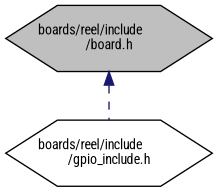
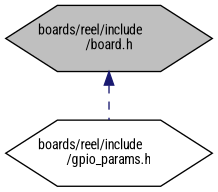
node "boards/reel/include /gpio_include.h": label "boards/reel/include /gpio_include.h" -> "boards/reel/include /gpio_params.h"
